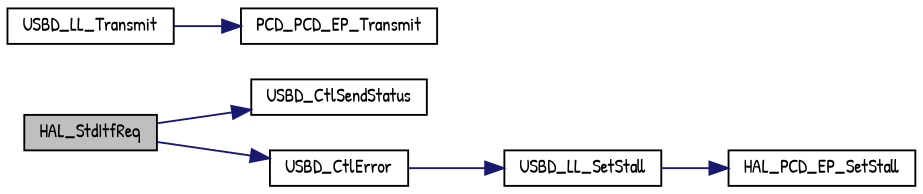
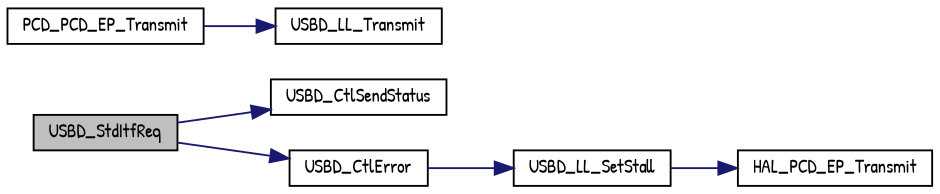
edge "USBD_LL_Transmit" -> "PCD_PCD_EP_Transmit": reversed
node "HAL_StdItfReq": label "HAL_StdItfReq" -> "USBD_StdItfReq"
node "HAL_PCD_EP_SetStall": label "HAL_PCD_EP_SetStall" -> "HAL_PCD_EP_Transmit"
